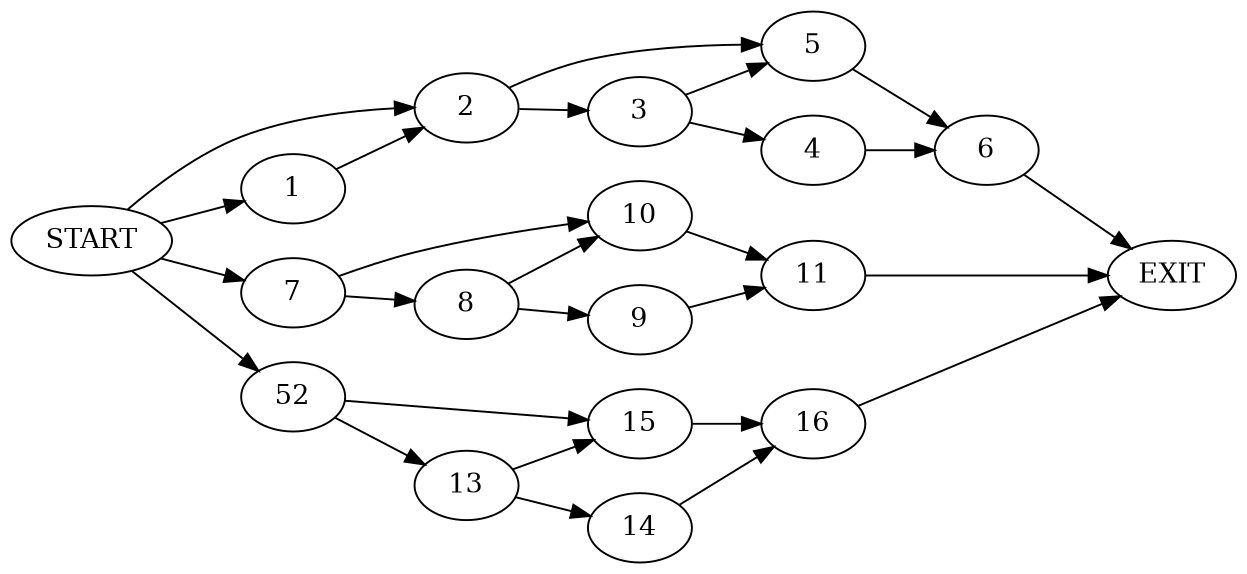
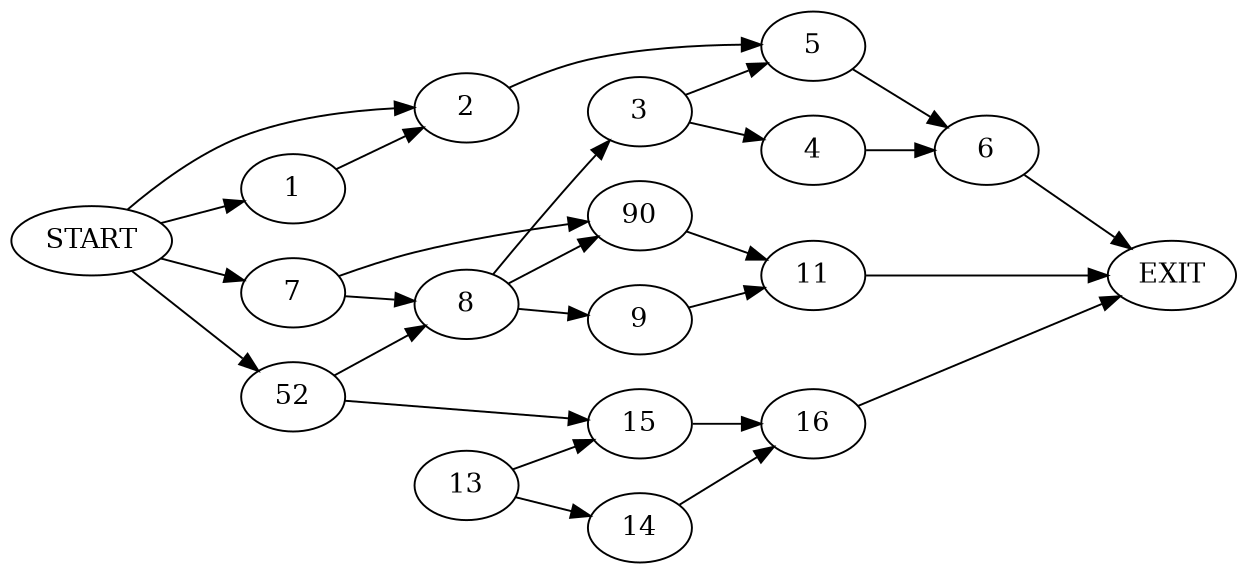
edge "2" -> "3": now "8" -> "3"
node "10": label "10" -> "90"
edge "52" -> "13": now "52" -> "8"
